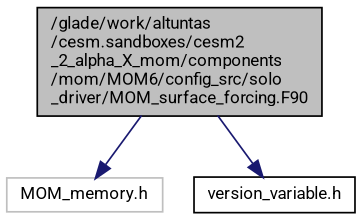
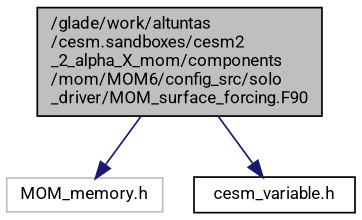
node "version_variable.h": label "version_variable.h" -> "cesm_variable.h"
